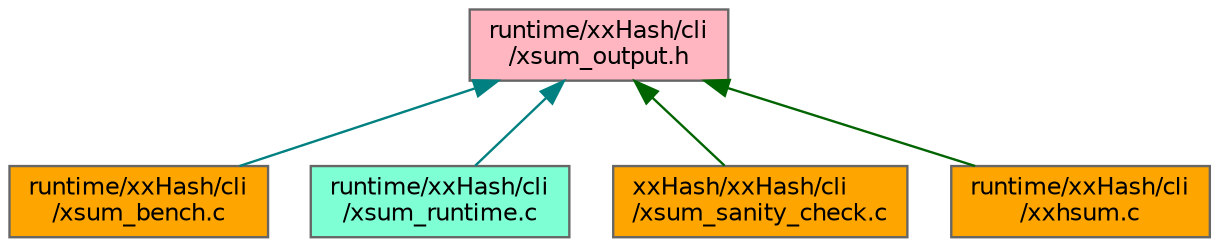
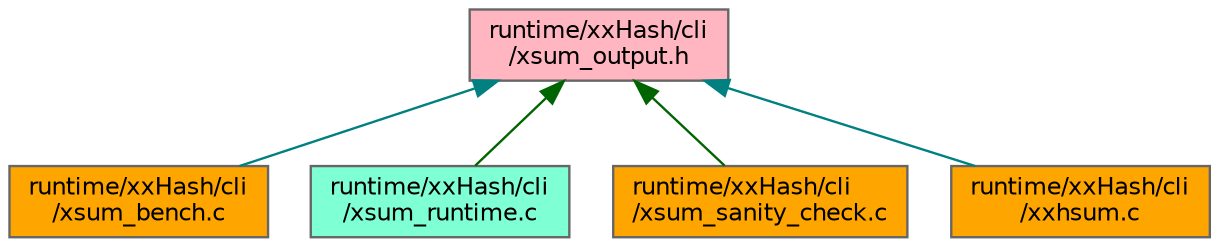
edge "runtime/xxHash/cli /xxhsum.c" -> "runtime/xxHash/cli /xsum_output.h": color darkgreen -> teal
edge "runtime/xxHash/cli /xsum_runtime.c" -> "runtime/xxHash/cli /xsum_output.h": color teal -> darkgreen
node "xxHash/xxHash/cli /xsum_sanity_check.c": label "xxHash/xxHash/cli /xsum_sanity_check.c" -> "runtime/xxHash/cli /xsum_sanity_check.c"
